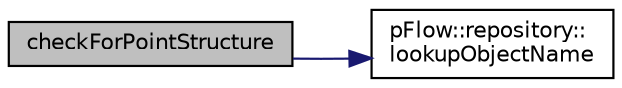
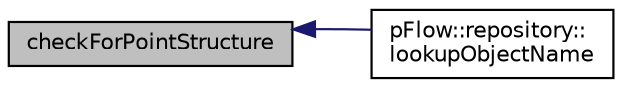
edge "checkForPointStructure" -> "pFlow::repository:: lookupObjectName": reversed
